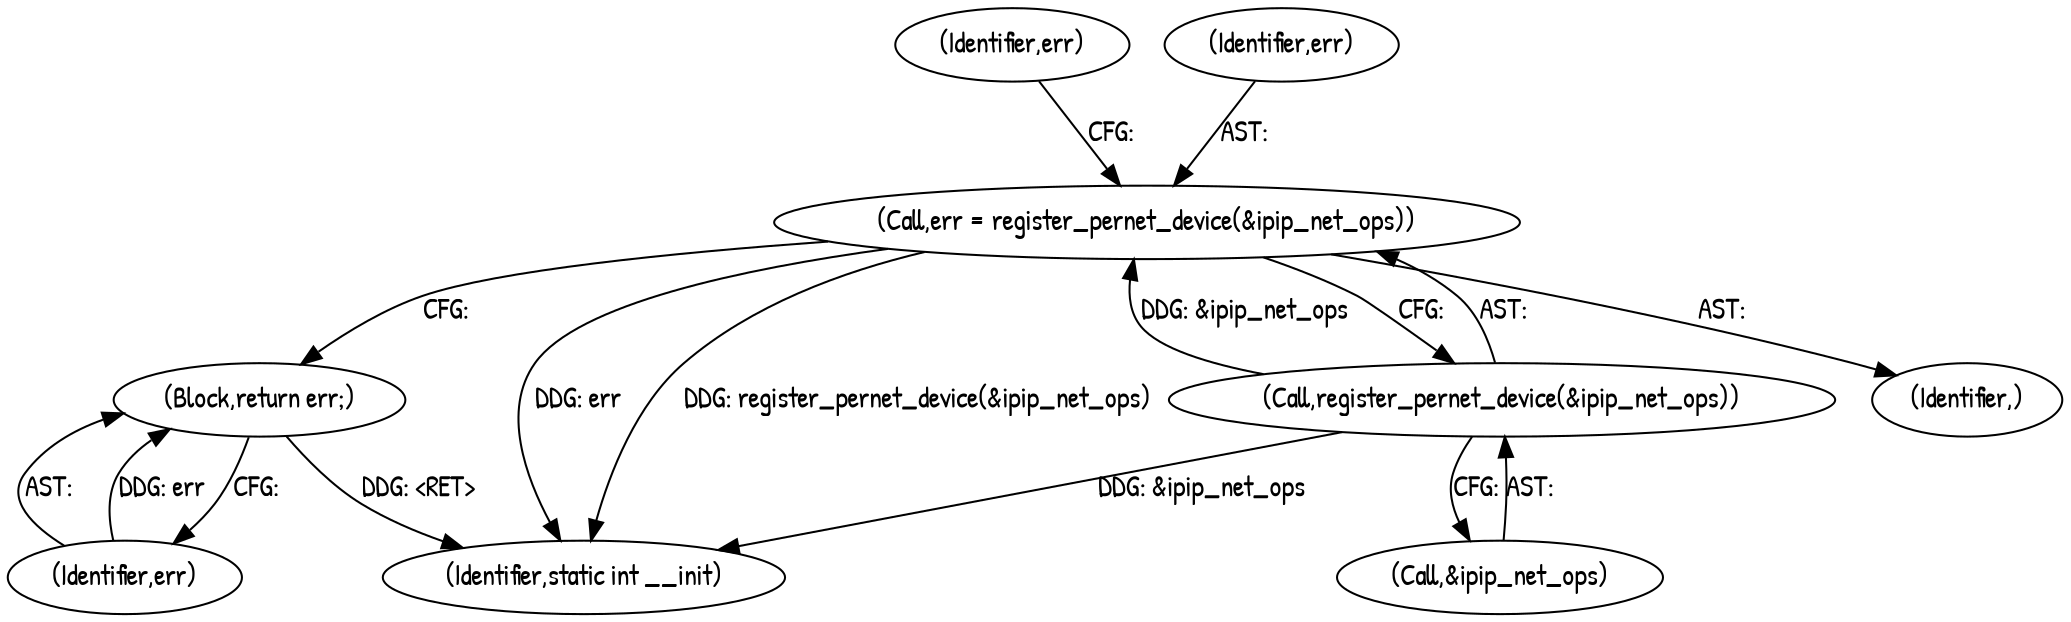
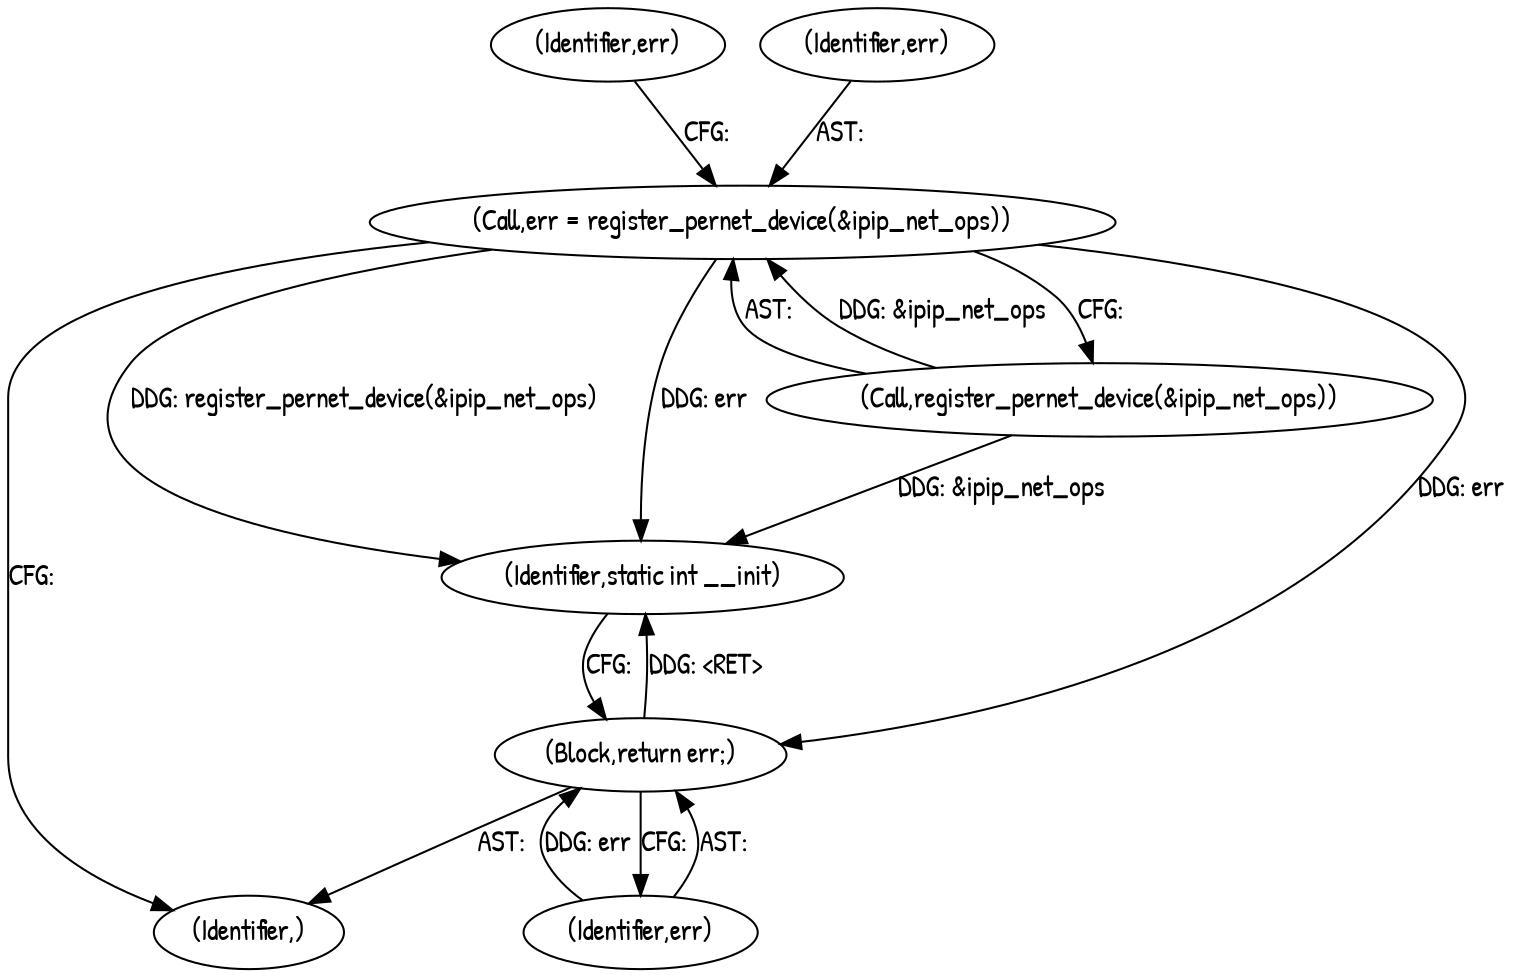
edge "(Call,err = register_pernet_device(&ipip_net_ops))" -> "(Block,return err;)": label "CFG: " -> "DDG: err"
edge "(Call,err = register_pernet_device(&ipip_net_ops))" -> "(Identifier,)": label "AST: " -> "CFG: "
node "(Call,&ipip_net_ops)": removed
edge "(Identifier,static int __init)" -> "(Block,return err;)": added, label "CFG:"
edge "(Block,return err;)" -> "(Identifier,)": added, label "AST:"
